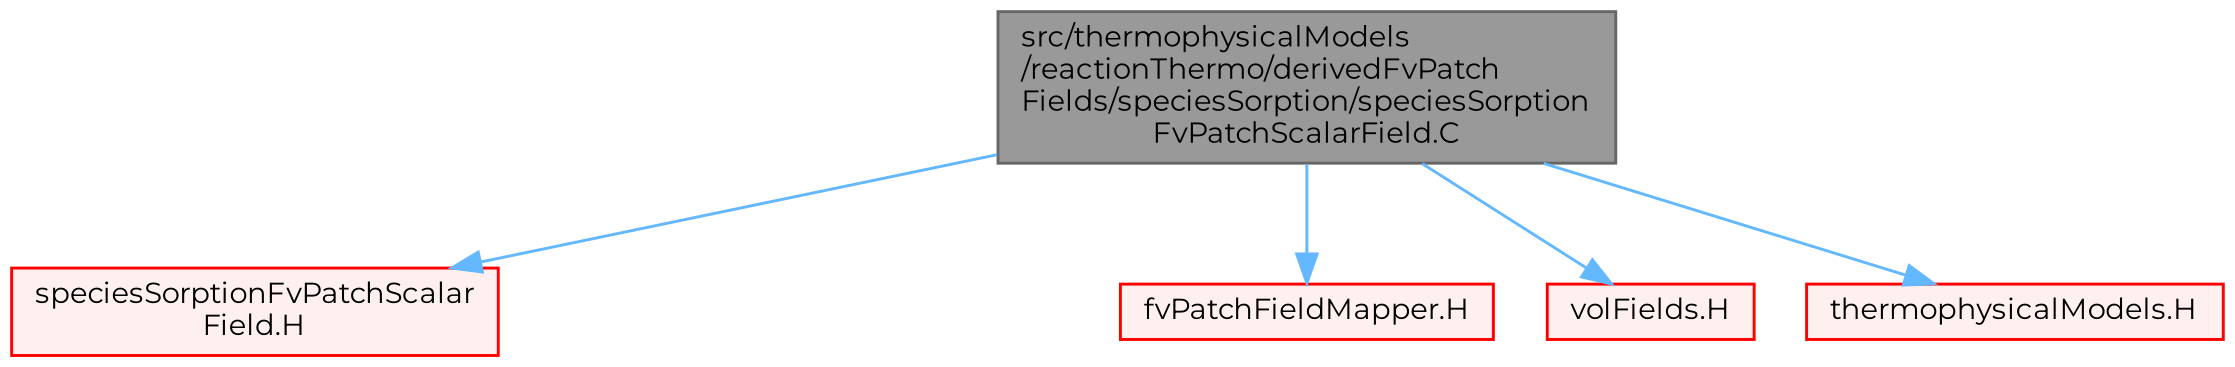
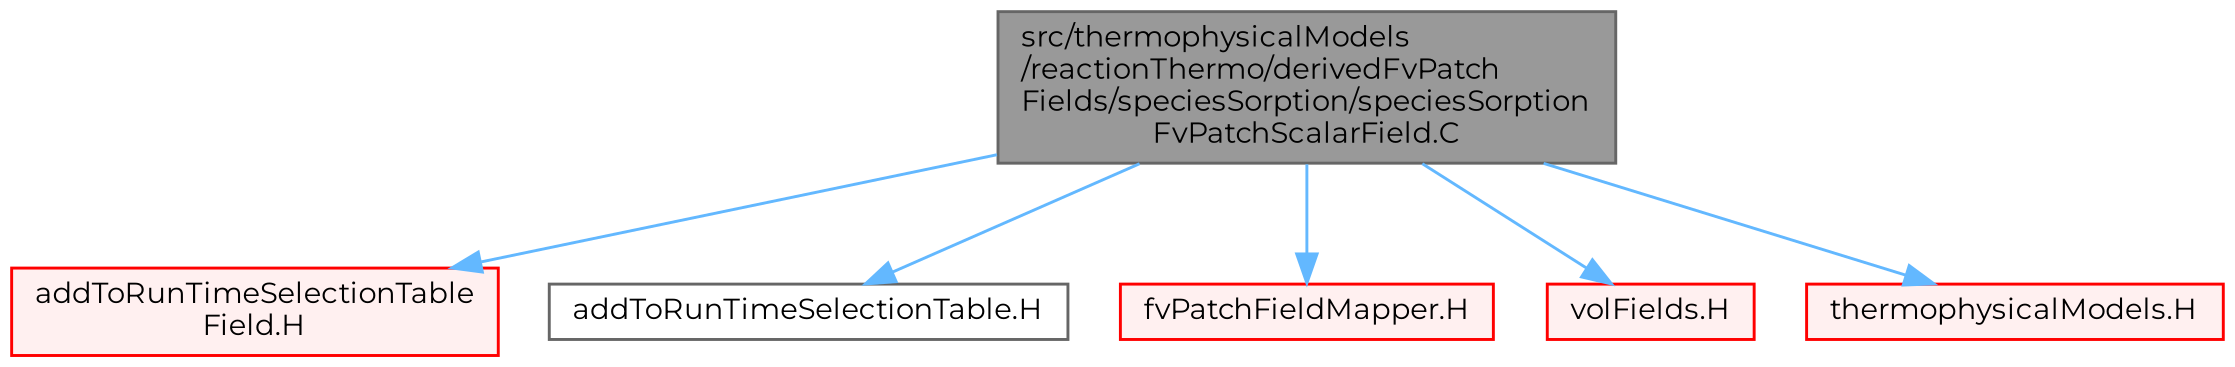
node "speciesSorptionFvPatchScalar Field.H": label "speciesSorptionFvPatchScalar Field.H" -> "addToRunTimeSelectionTable Field.H"
node "addToRunTimeSelectionTable.H": added
